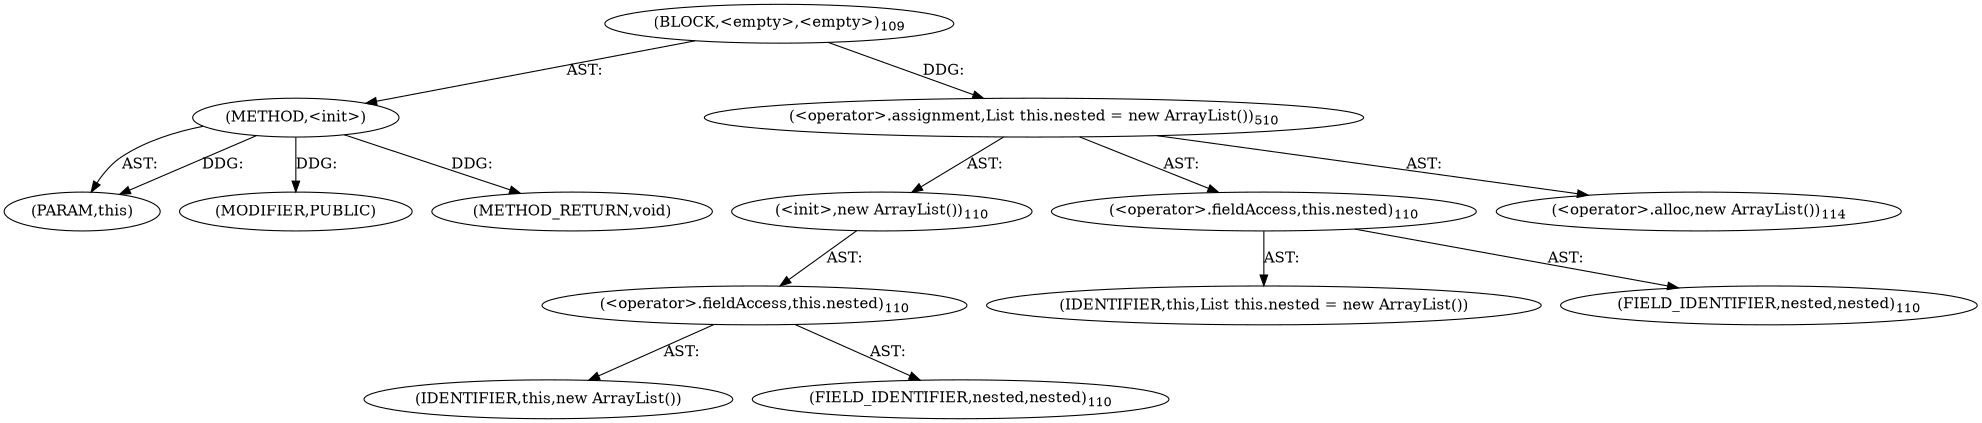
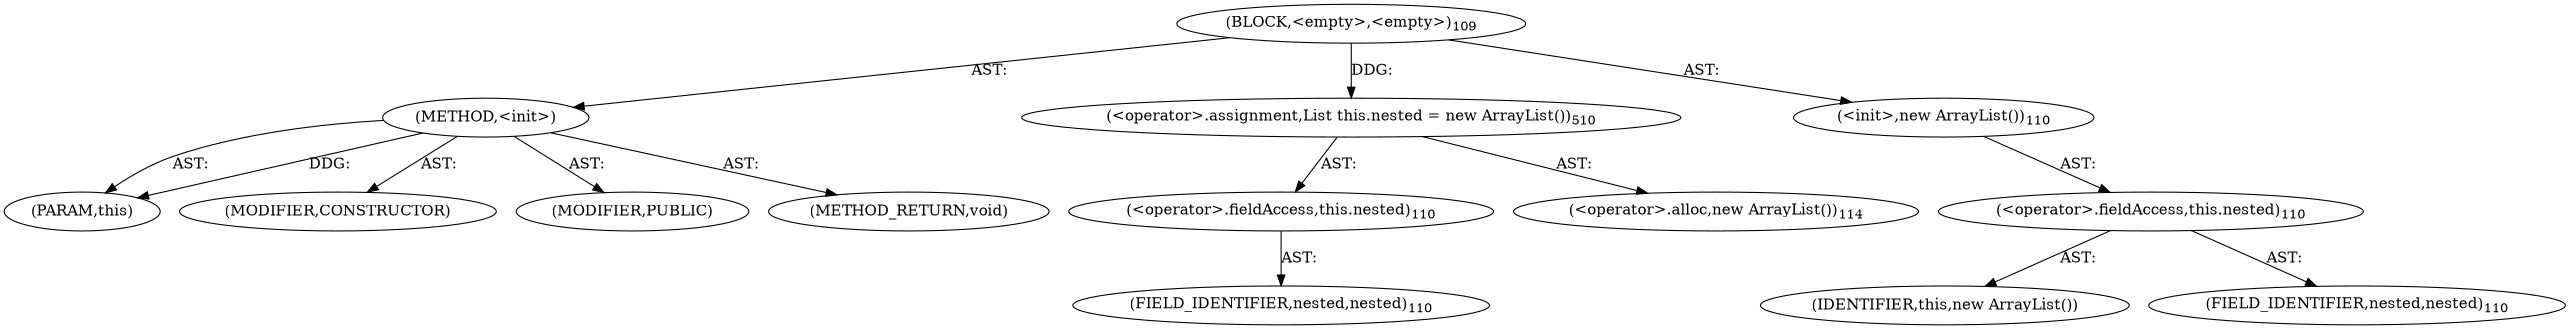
edge "(<operator>.assignment,List this.nested = new ArrayList())" -> "(<init>,new ArrayList())": now "(BLOCK,<empty>,<empty>)" -> "(<init>,new ArrayList())"
edge "(METHOD,<init>)" -> "(MODIFIER,PUBLIC)": label "DDG: " -> "AST: "
edge "(METHOD,<init>)" -> "(METHOD_RETURN,void)": label "DDG: " -> "AST: "
node "(MODIFIER,CONSTRUCTOR)": added
node "(IDENTIFIER,this,List this.nested = new ArrayList())": removed
